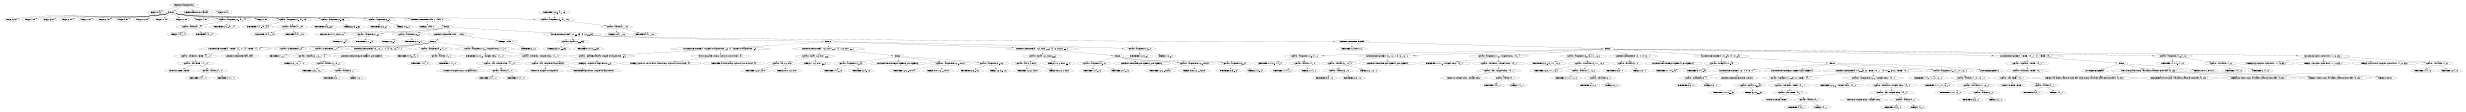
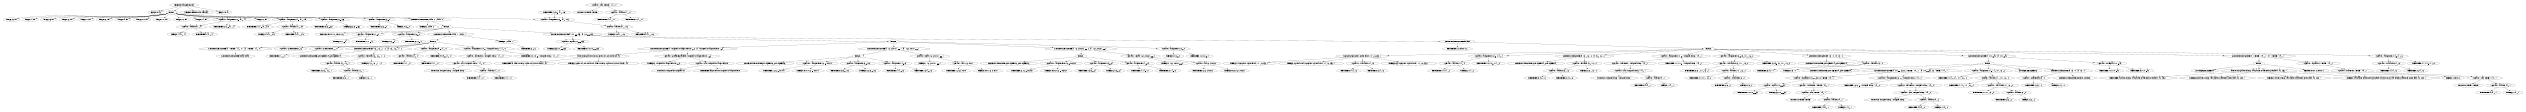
node "(STRUCTURE,240,a1 + 240)": label "(STRUCTURE,240,a1 + 240)" -> "(LITERAL,240,a1 + 240)"
node "(<operator>.indirection,*(_BYTE *)(v4 + v7))": removed
